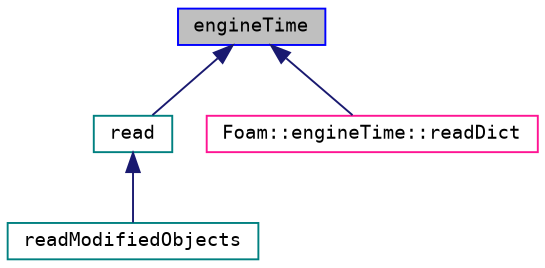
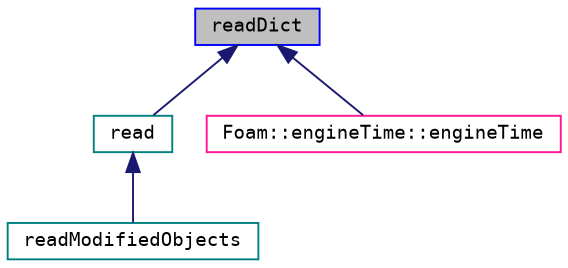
node "engineTime": label "engineTime" -> "readDict"
node "Foam::engineTime::readDict": label "Foam::engineTime::readDict" -> "Foam::engineTime::engineTime"
